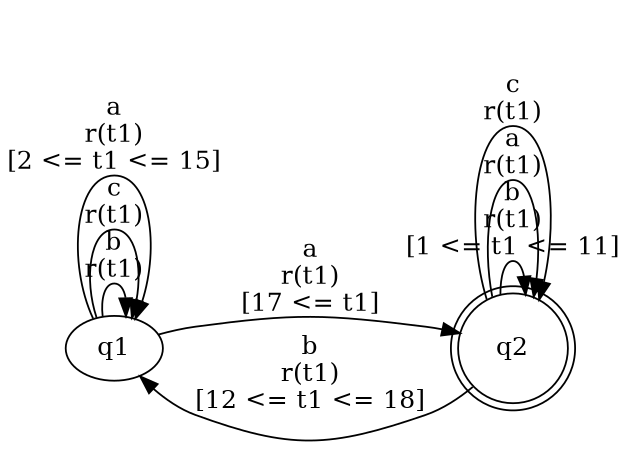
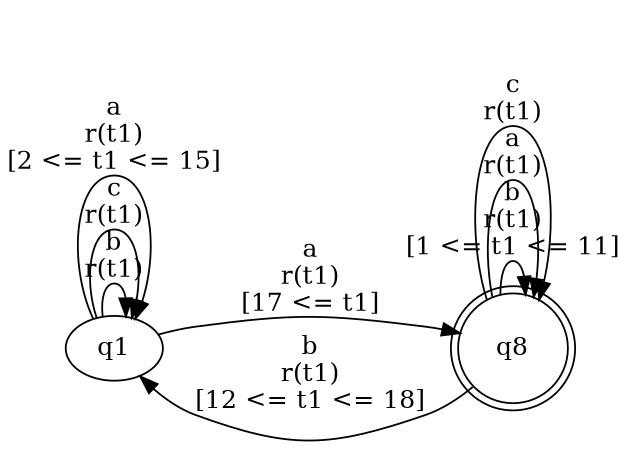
node "q2": label "q2" -> "q8"
